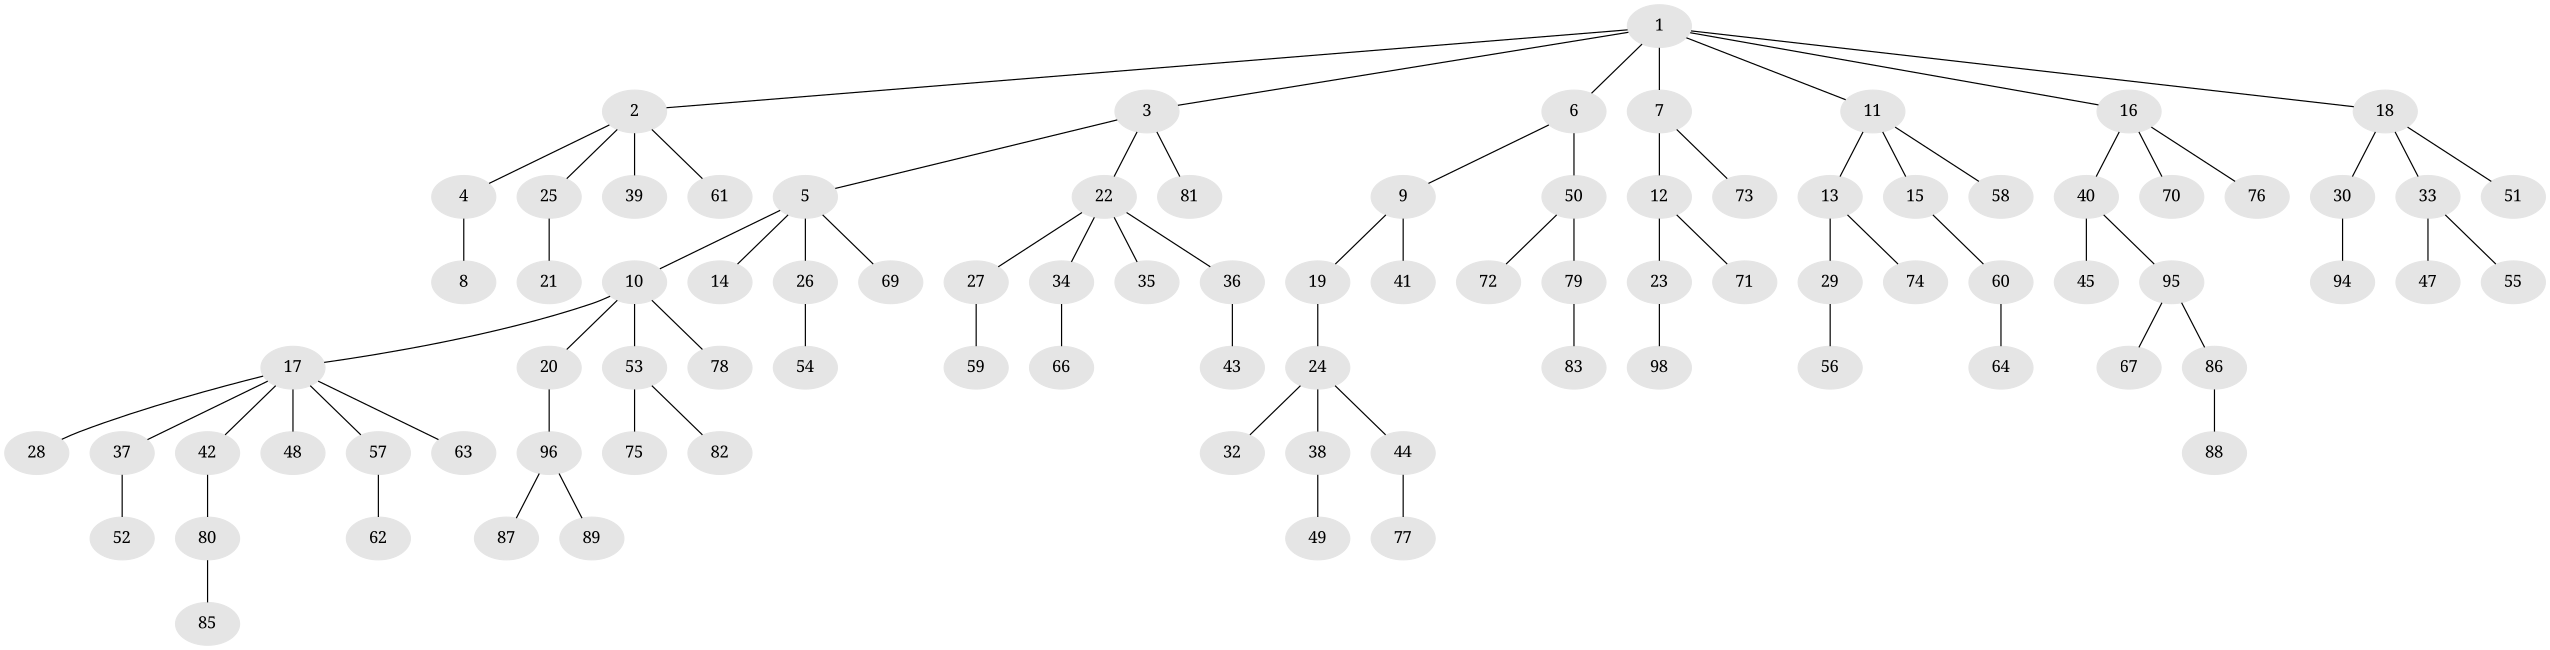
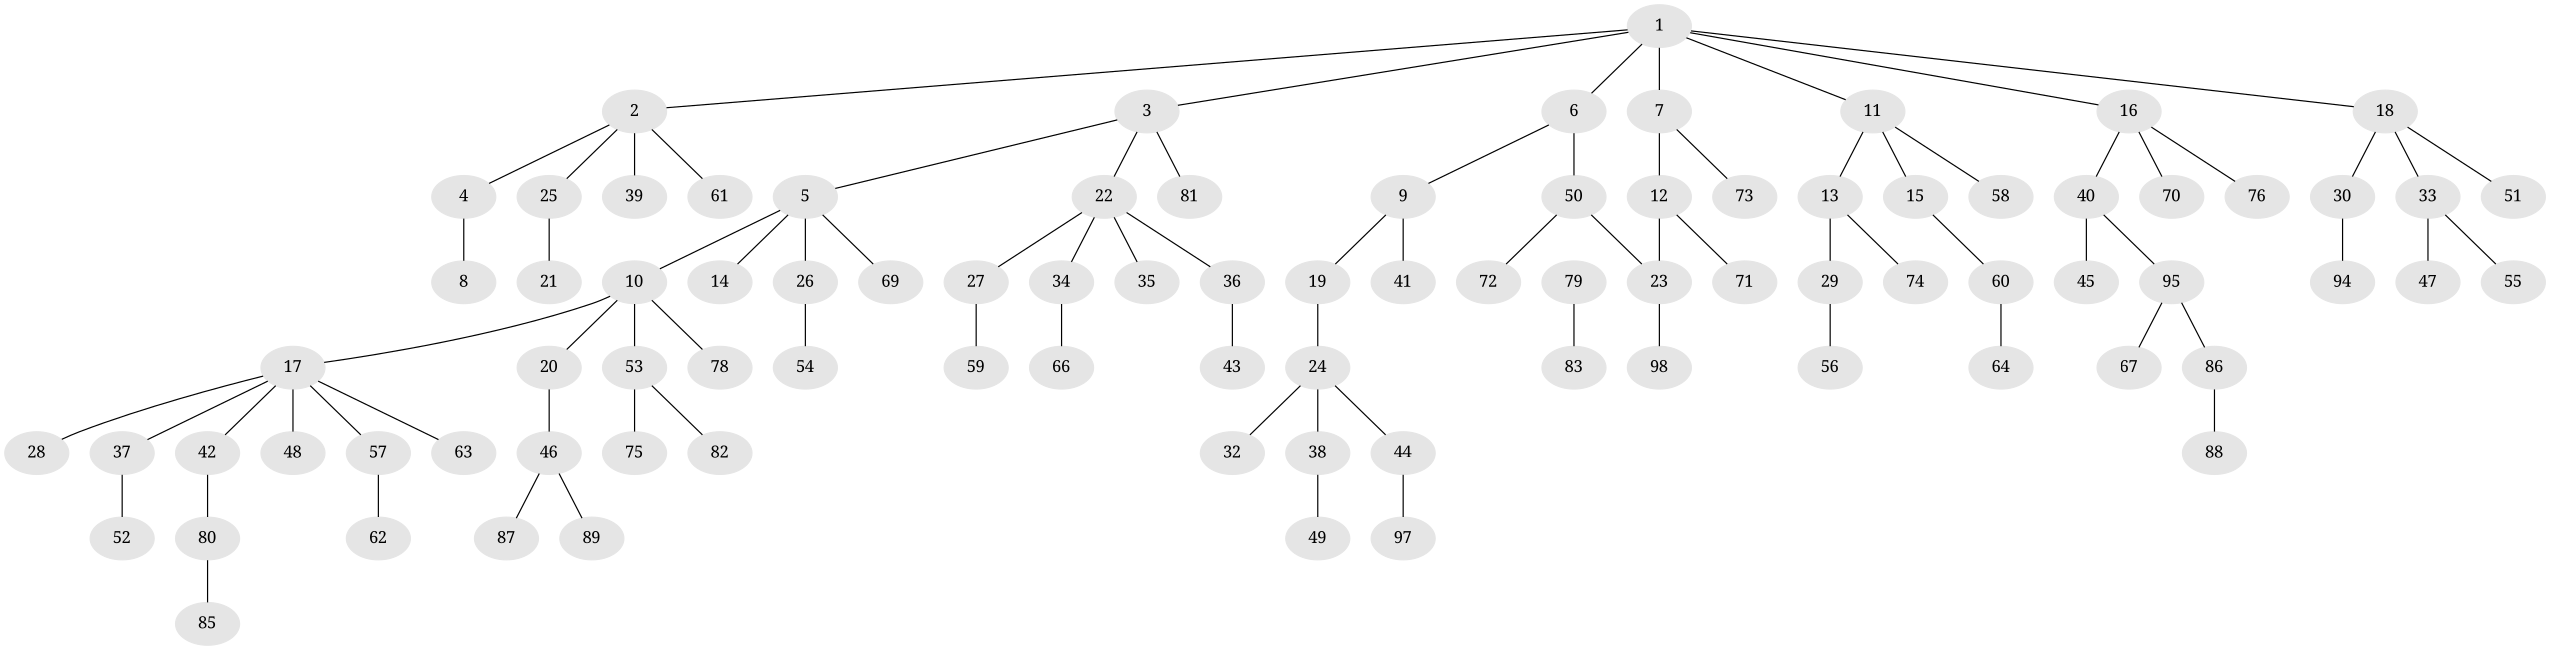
edge "50" -- "79": now "50" -- "23"
node "96": label "96" -> "46"
node "77": label "77" -> "97"
